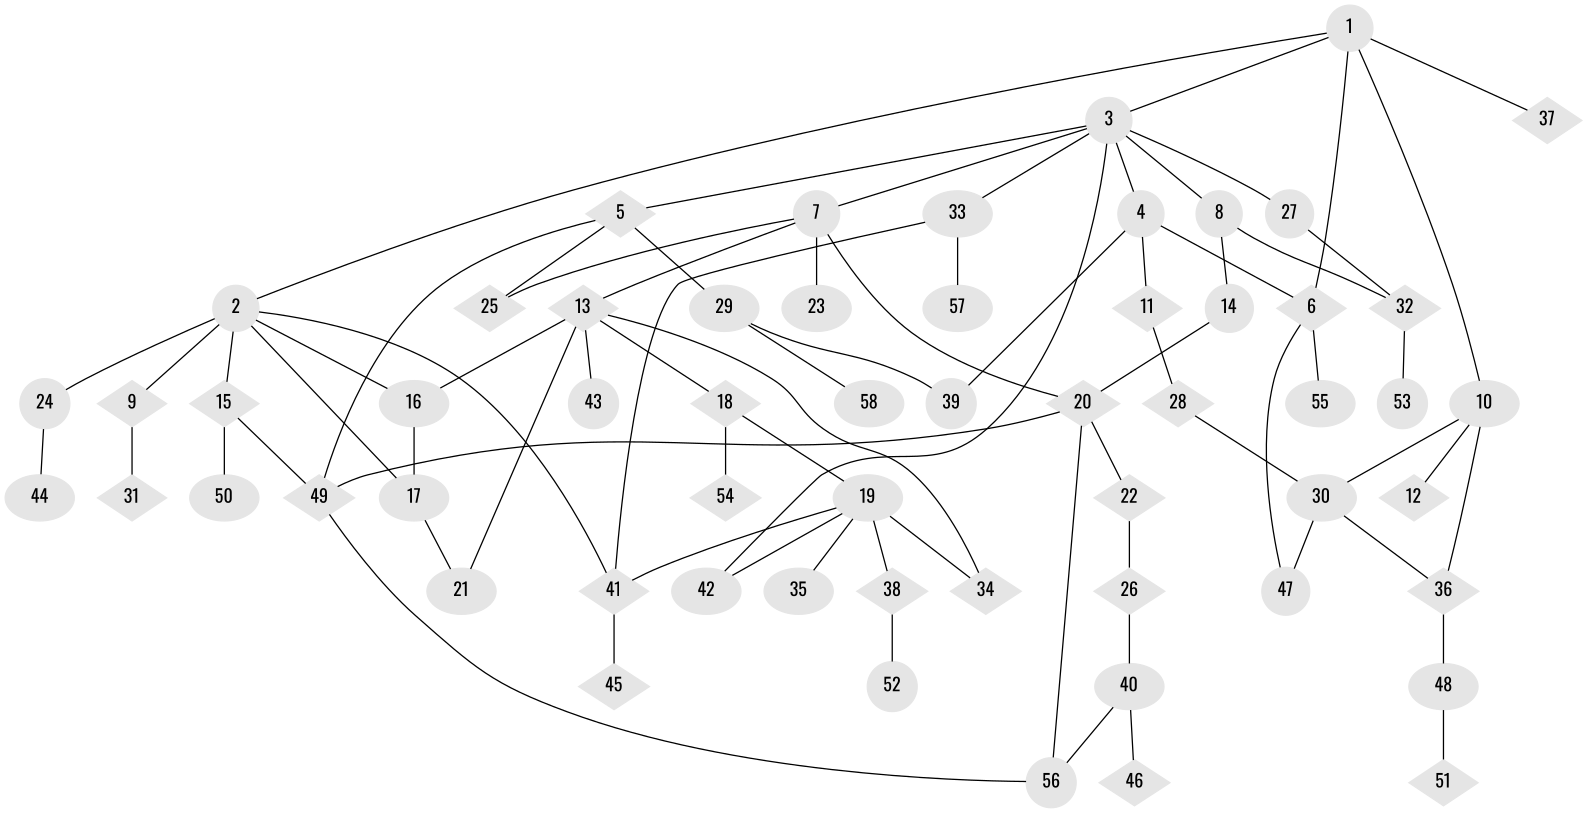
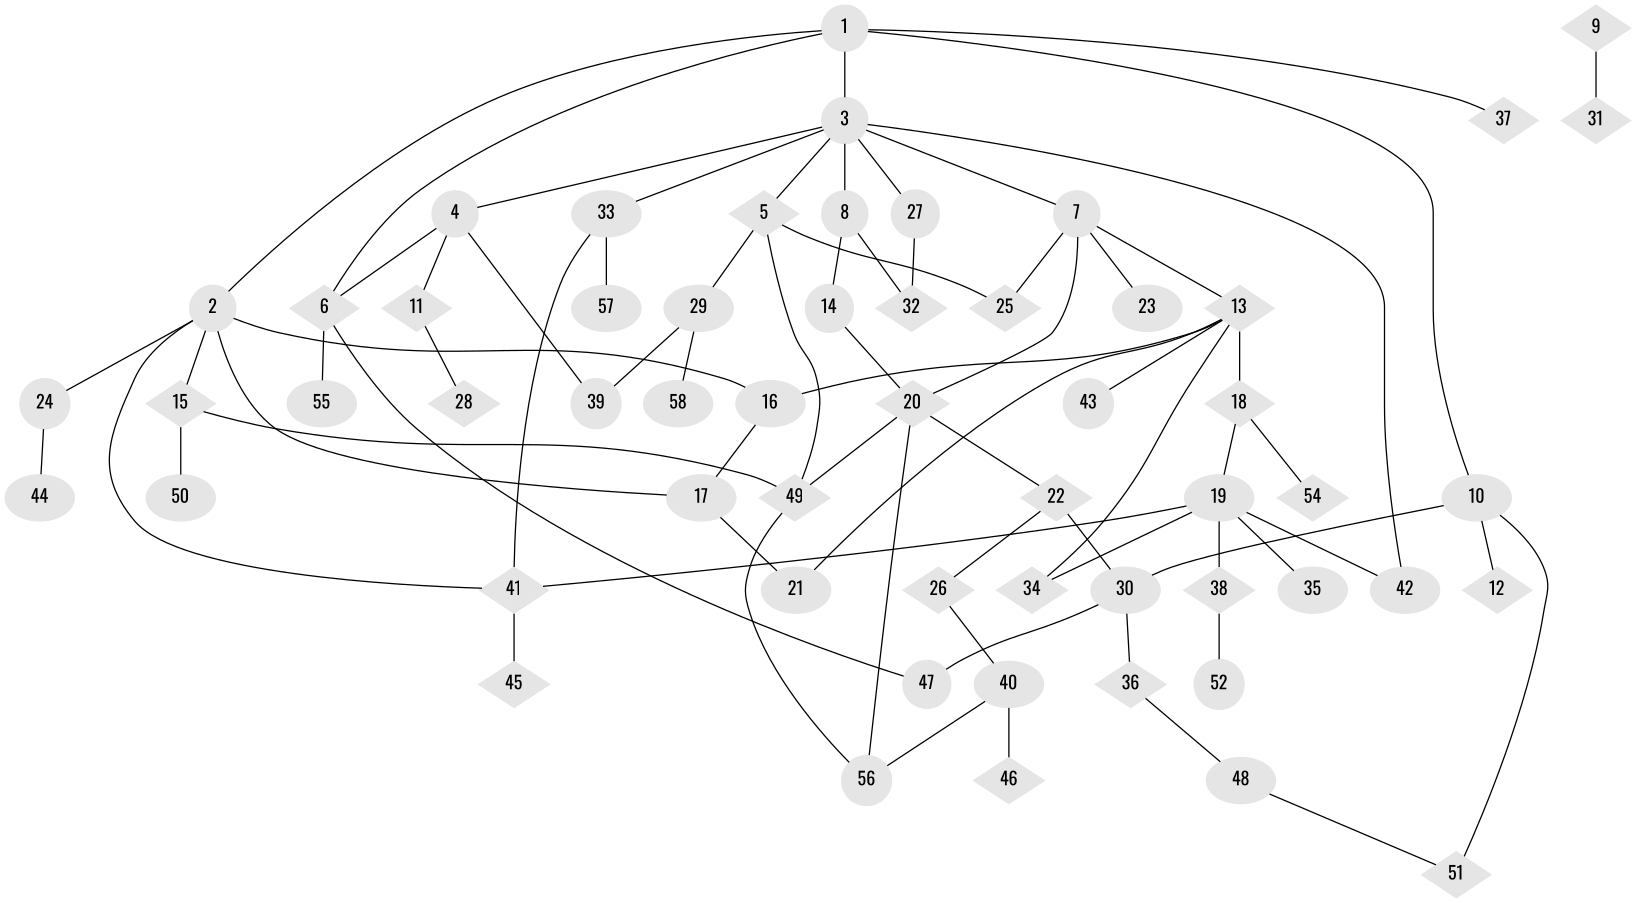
edge "2" -- "9": removed
node "53": removed
edge "28" -- "30": now "22" -- "30"
edge "10" -- "36": now "10" -- "51"
